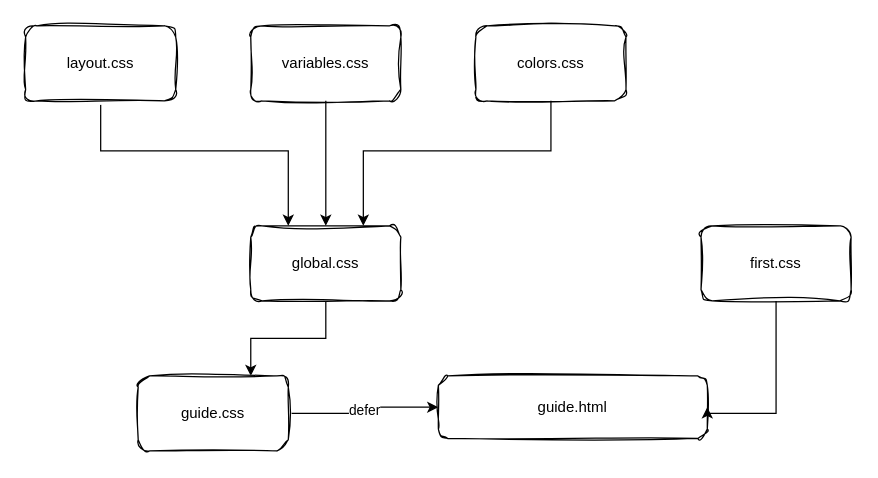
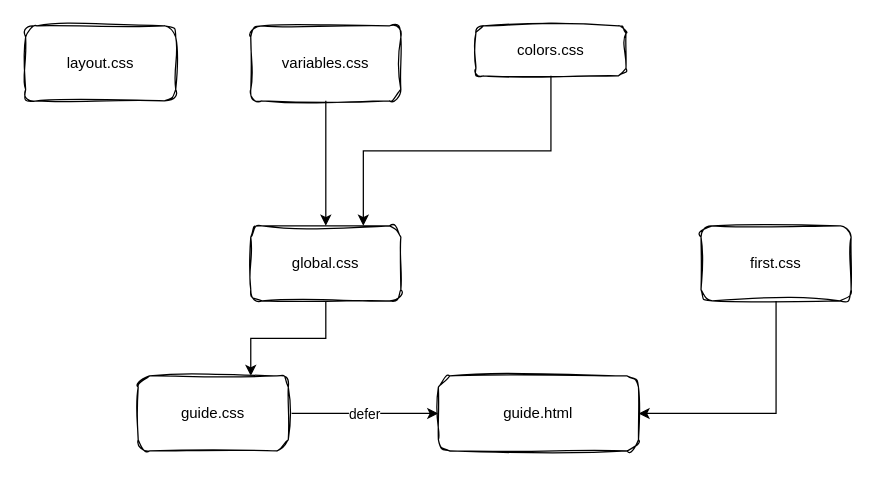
node "colors.css": size 150x75 -> 150x50
edge "layout.css" -> "global.css": removed
node "guide.html": size 269x63 -> 200x75
